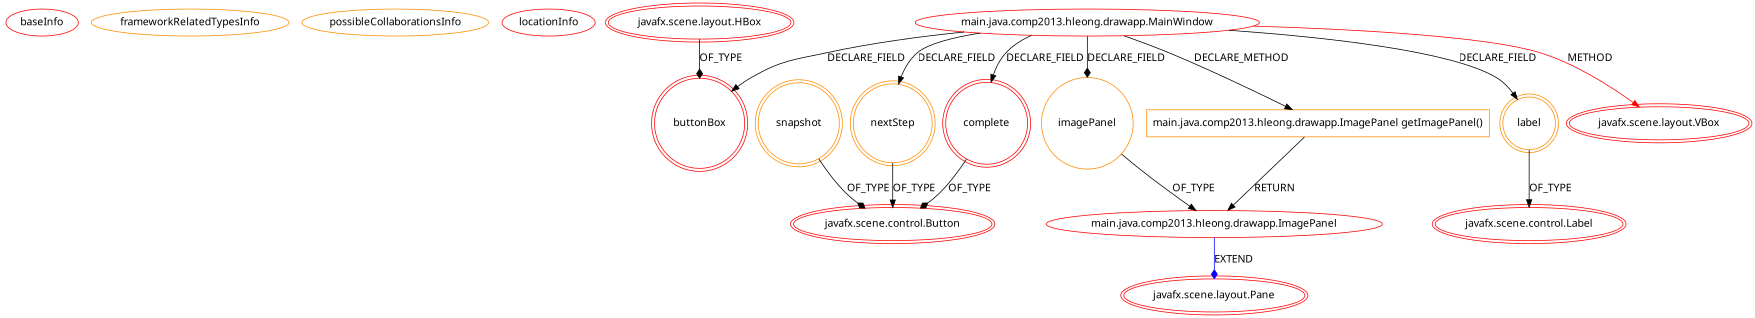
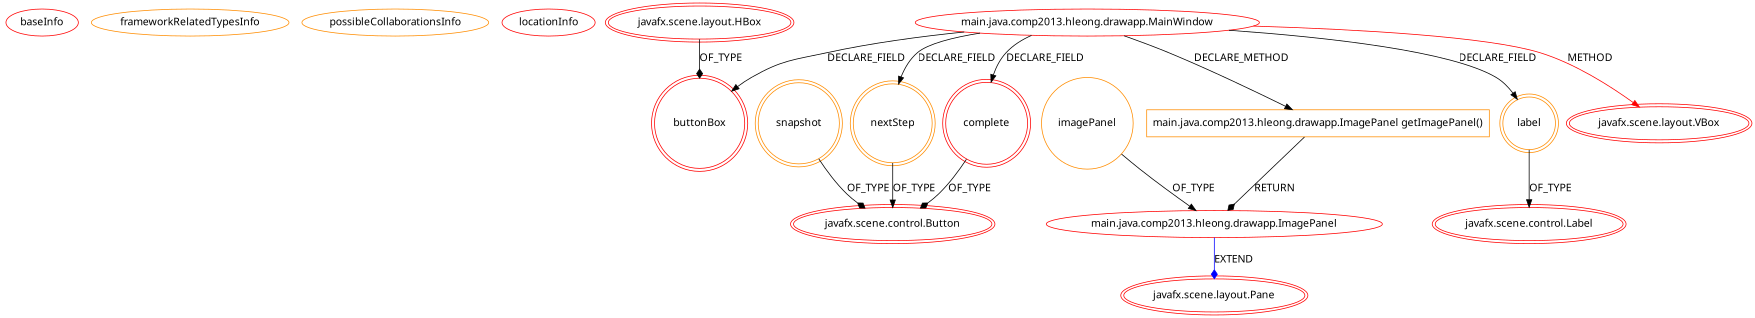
edge "main.java.comp2013.hleong.drawapp.MainWindow" -> "imagePanel": removed, label "DECLARE_FIELD"
edge "main.java.comp2013.hleong.drawapp.ImagePanel getImagePanel()" -> "main.java.comp2013.hleong.drawapp.ImagePanel": arrowhead normal -> diamond
